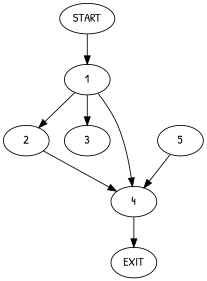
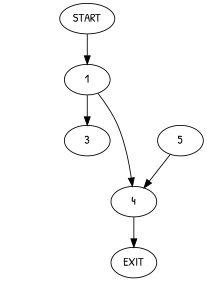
node "2": removed
